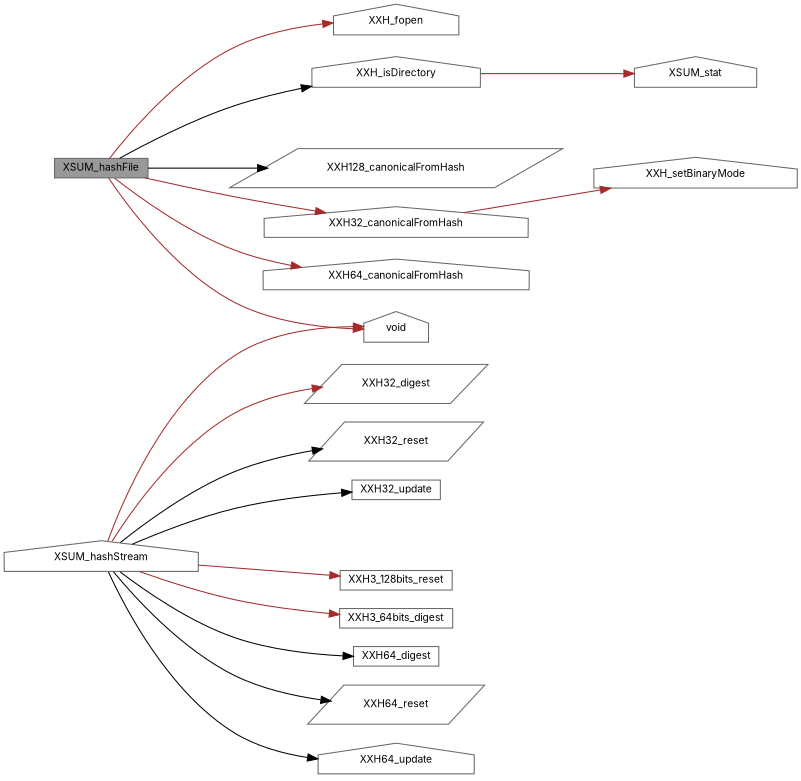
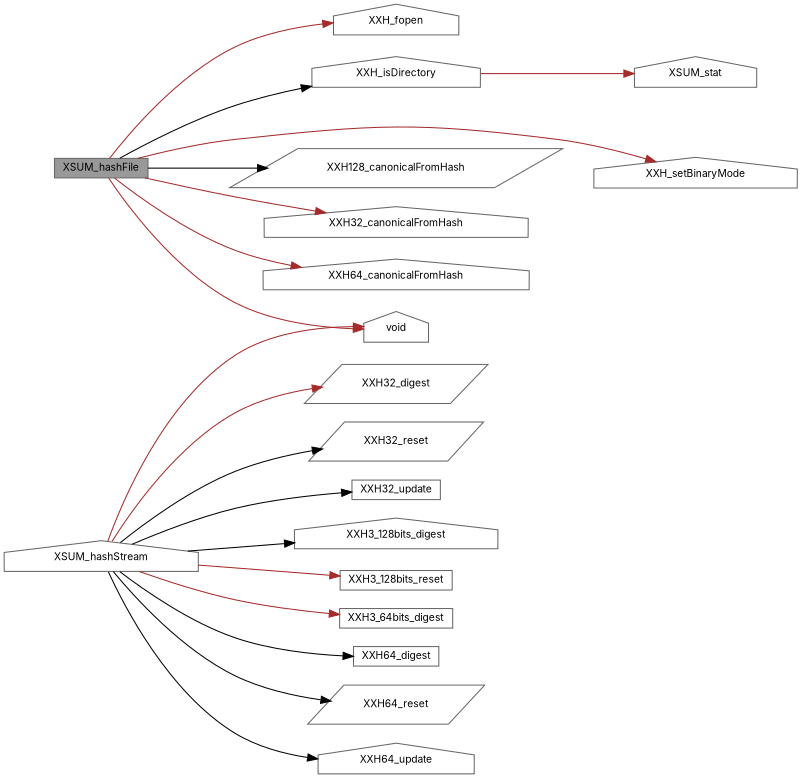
edge "XXH32_canonicalFromHash" -> "XXH_setBinaryMode": now "XSUM_hashFile" -> "XXH_setBinaryMode"
node "XXH3_128bits_digest": added
